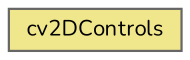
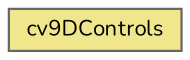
node "cv2DControls": label "cv2DControls" -> "cv9DControls"
